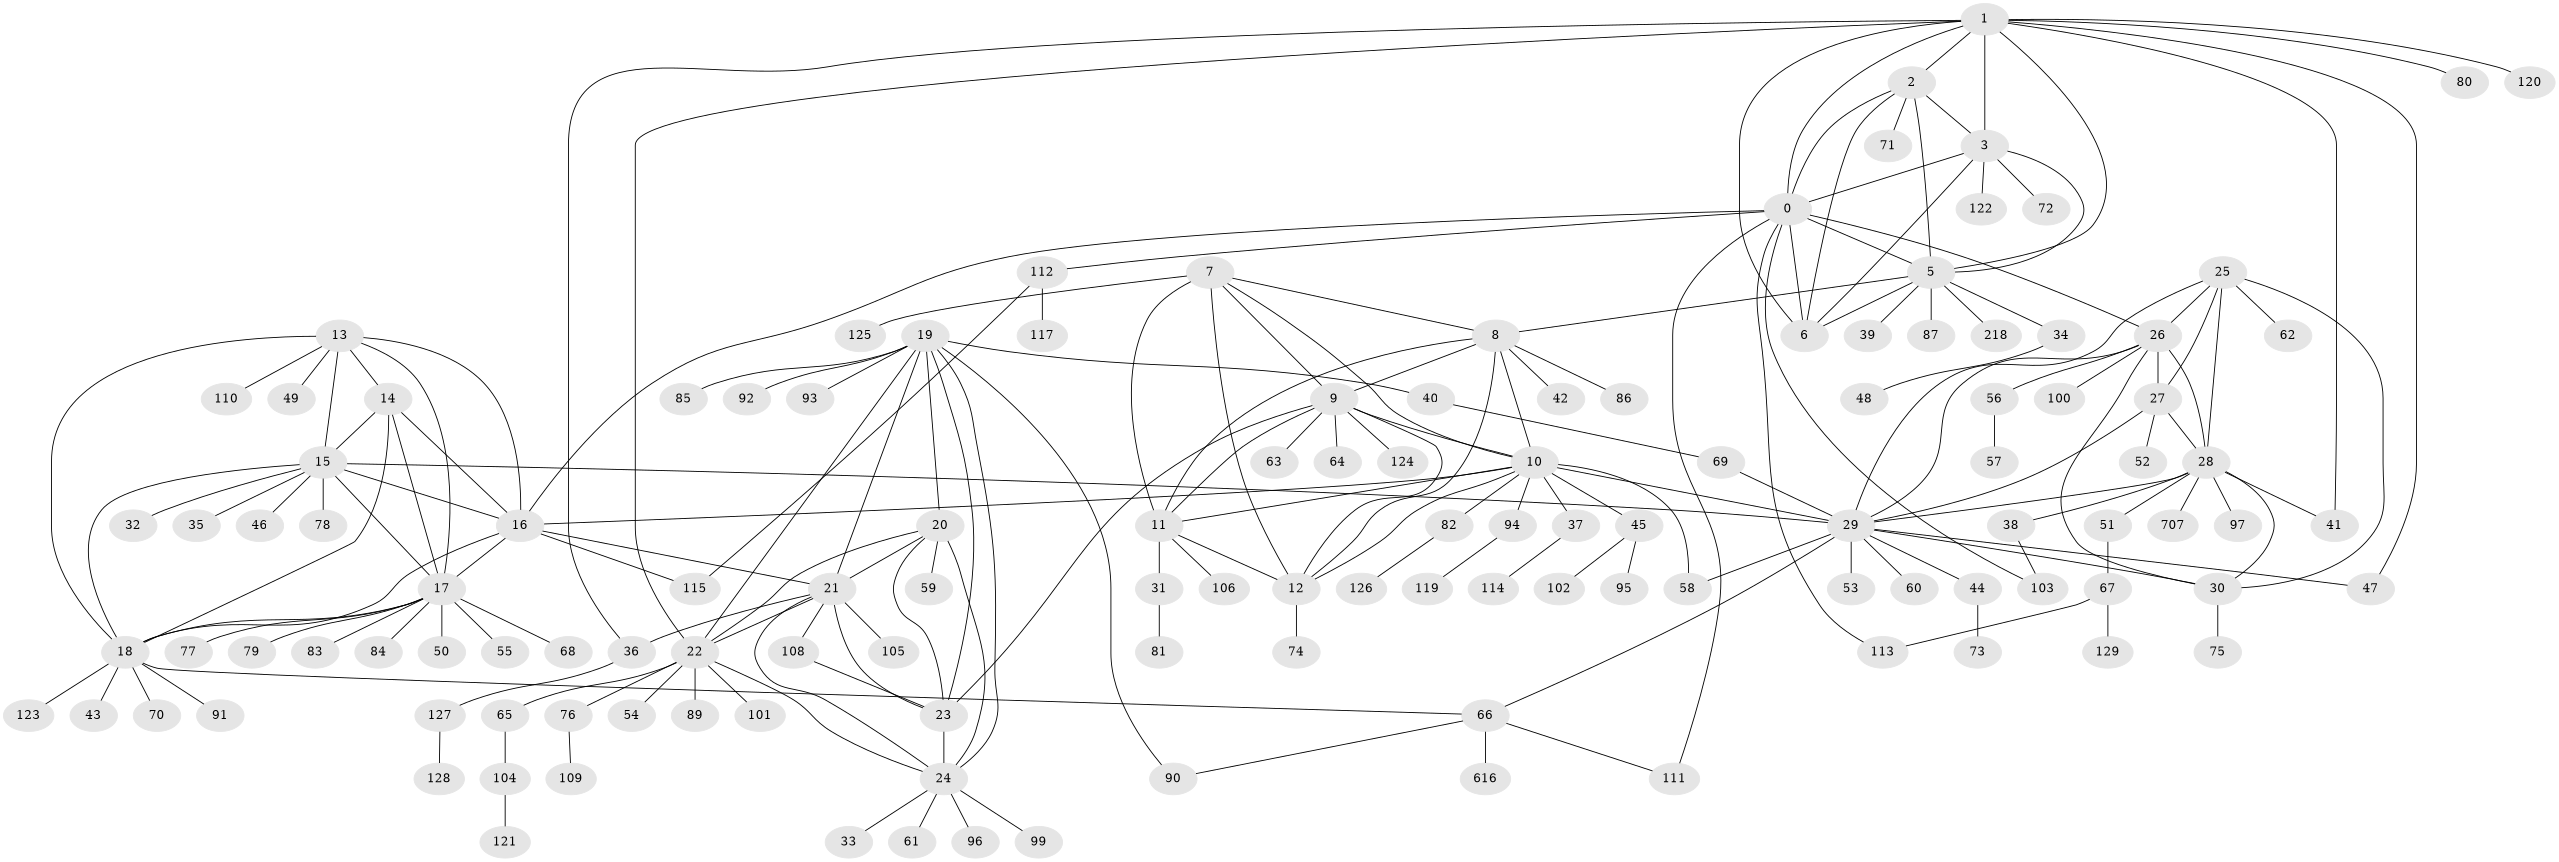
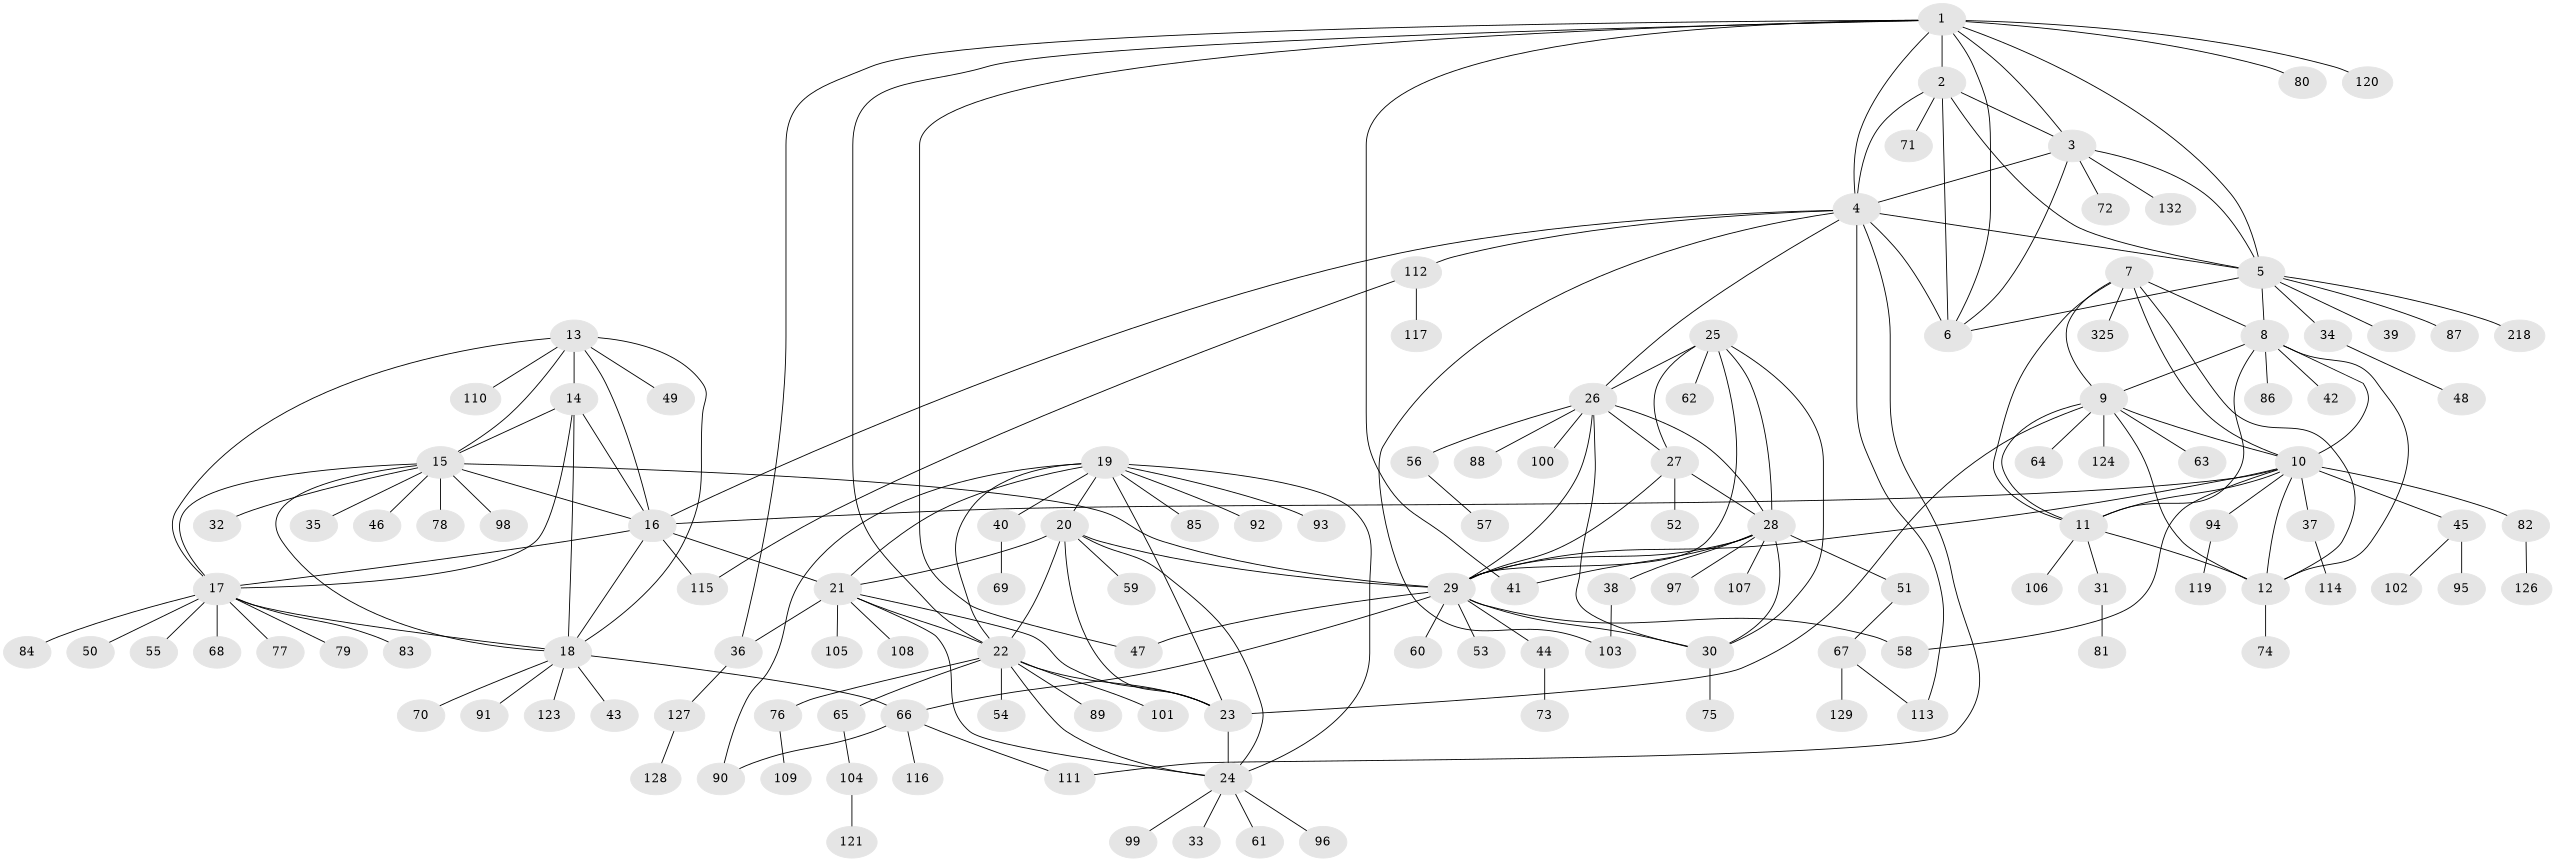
node "0": label "0" -> "4"
node "122": label "122" -> "132"
node "125": label "125" -> "325"
node "88": added
edge "69" -- "29": now "20" -- "29"
node "98": added
node "707": label "707" -> "107"
edge "108" -- "23": now "22" -- "23"
node "616": label "616" -> "116"
